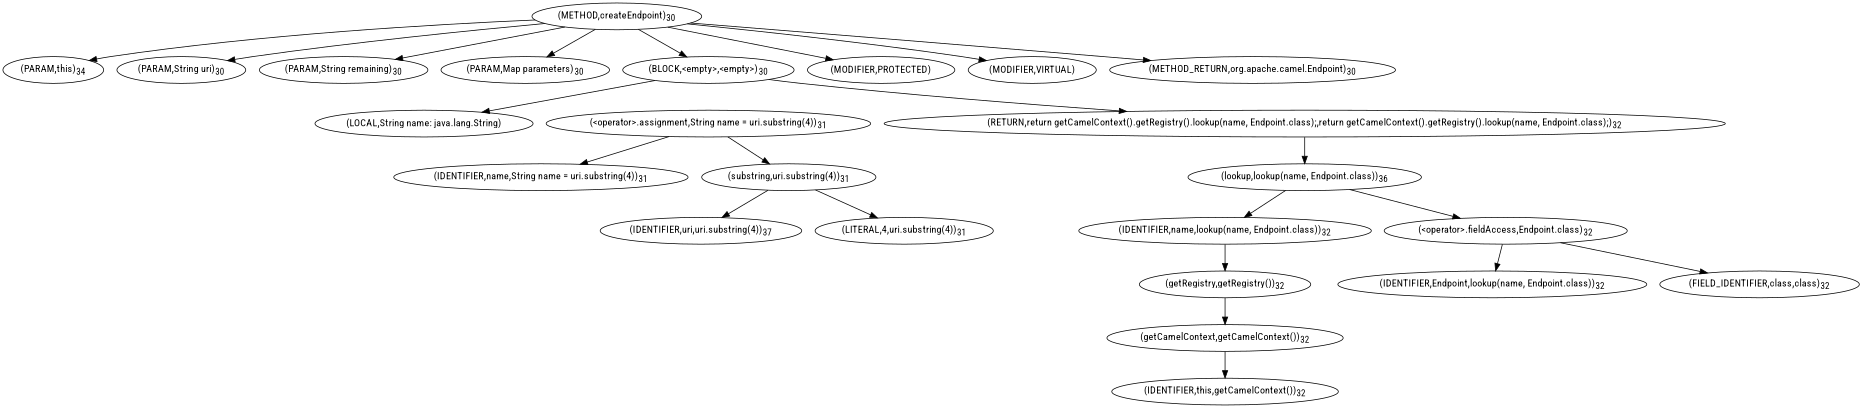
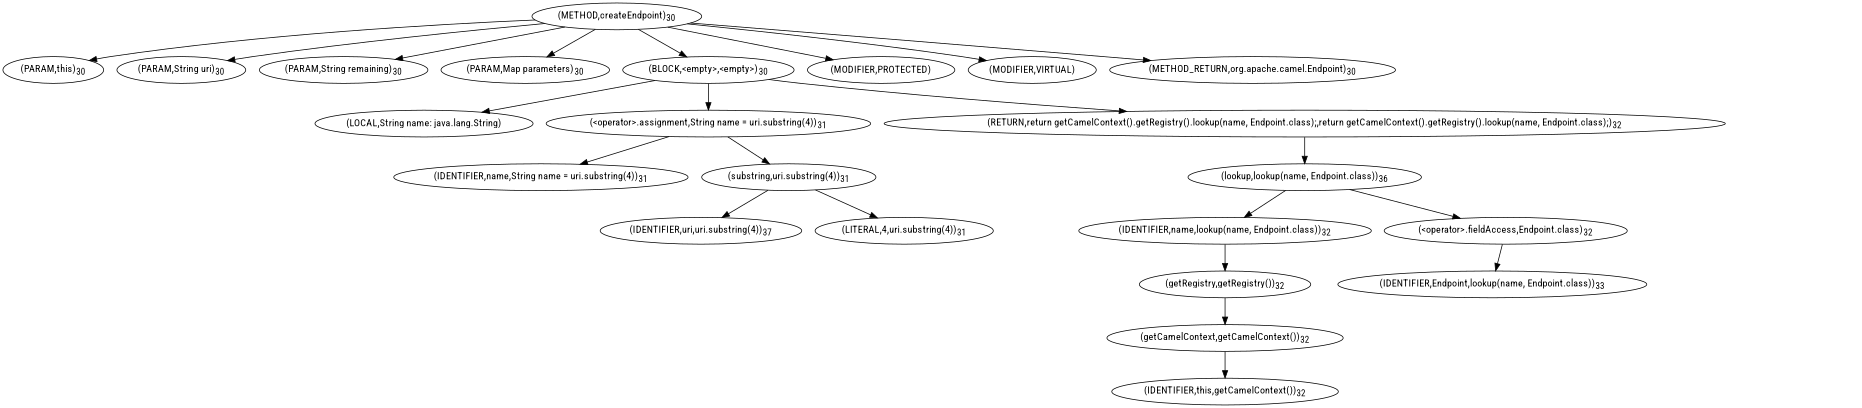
node "(PARAM,this)": text "34" -> "30"
edge "(BLOCK,<empty>,<empty>)" -> "(<operator>.assignment,String name = uri.substring(4))": added
node "(IDENTIFIER,Endpoint,lookup(name, Endpoint.class))": text "32" -> "33"
node "(FIELD_IDENTIFIER,class,class)": removed
